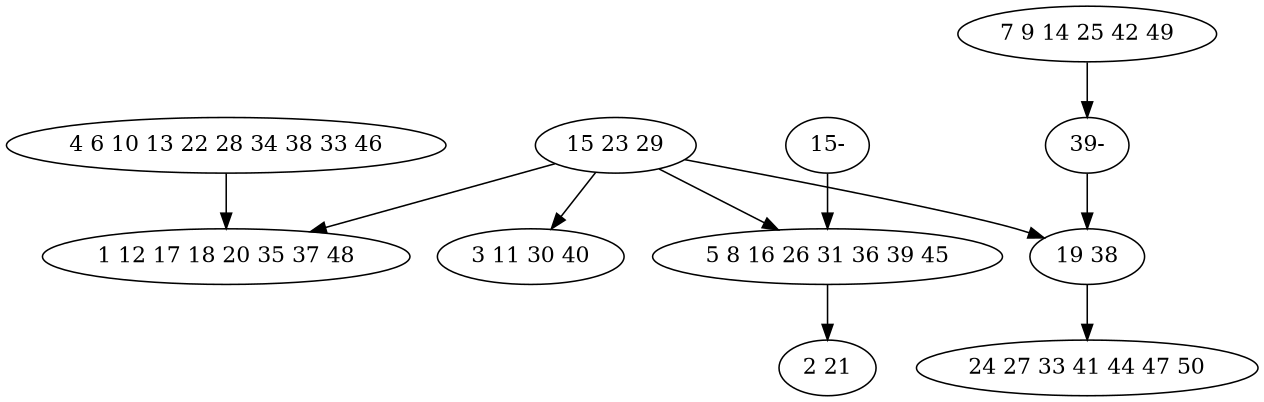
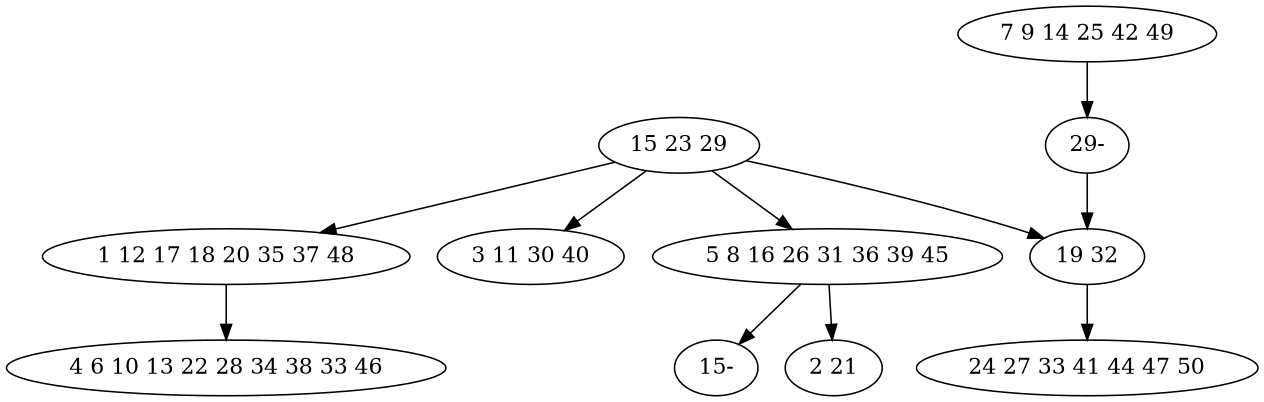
node "39-": label "39-" -> "29-"
edge "4 6 10 13 22 28 34 38 33 46" -> "1 12 17 18 20 35 37 48": reversed
edge "15-" -> "5 8 16 26 31 36 39 45": reversed
node "19 38": label "19 38" -> "19 32"
